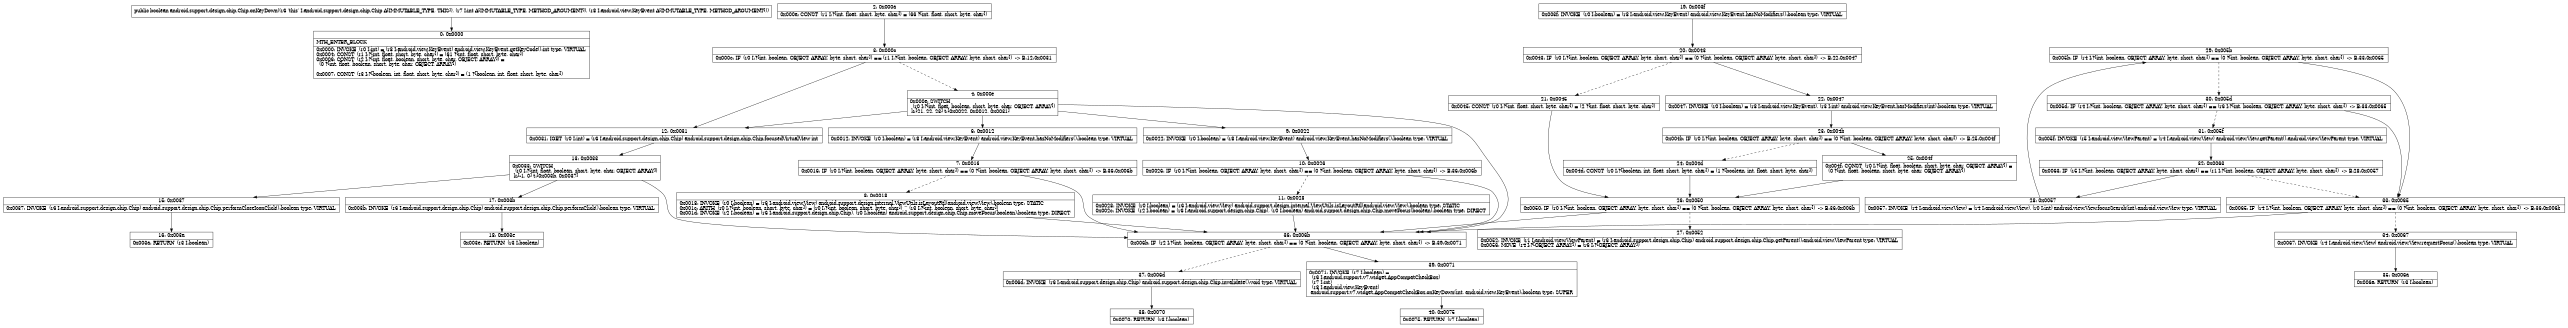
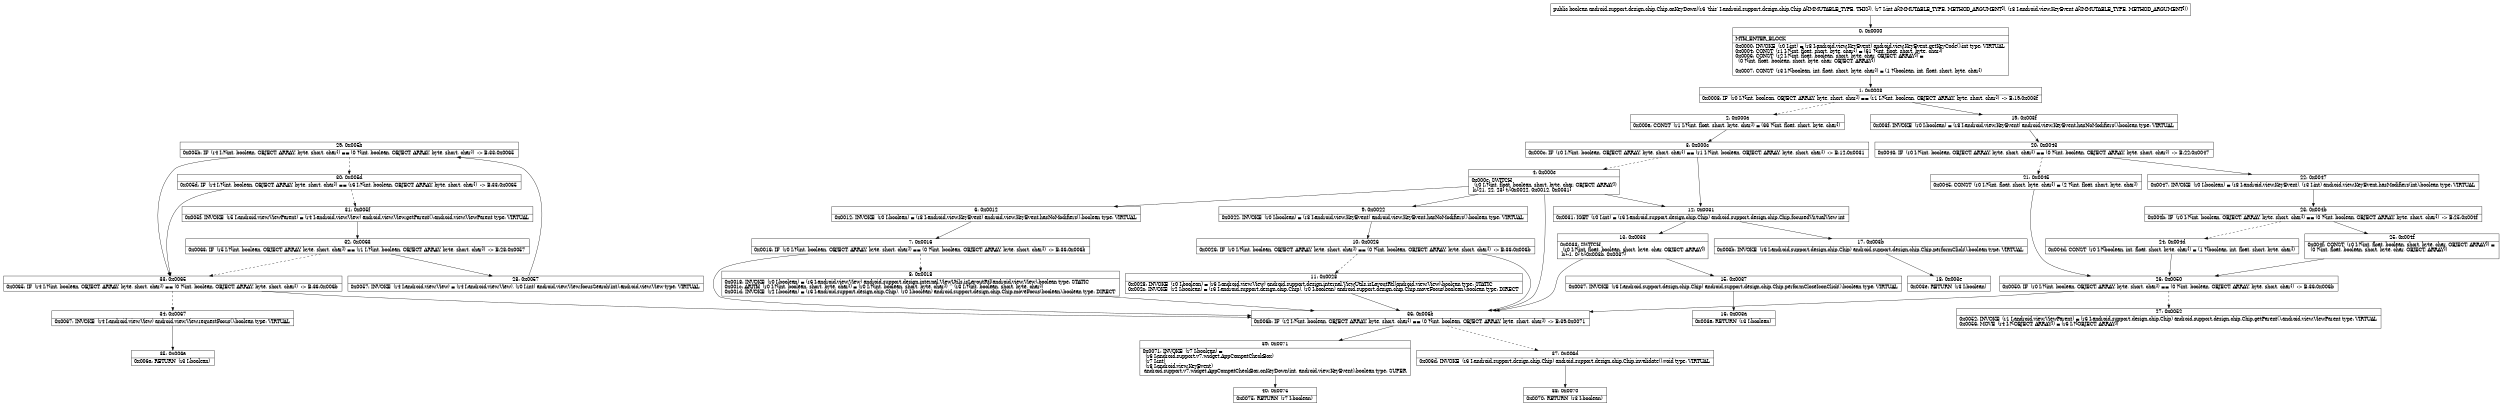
node "1: 0x0008": added
edge "13: 0x0033" -> "17: 0x003b": now "12: 0x0031" -> "17: 0x003b"
